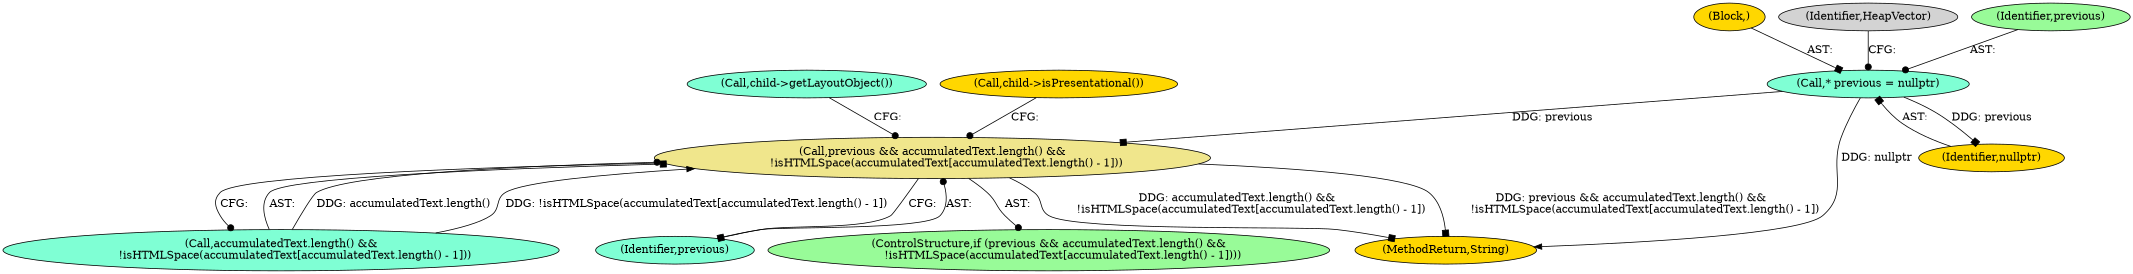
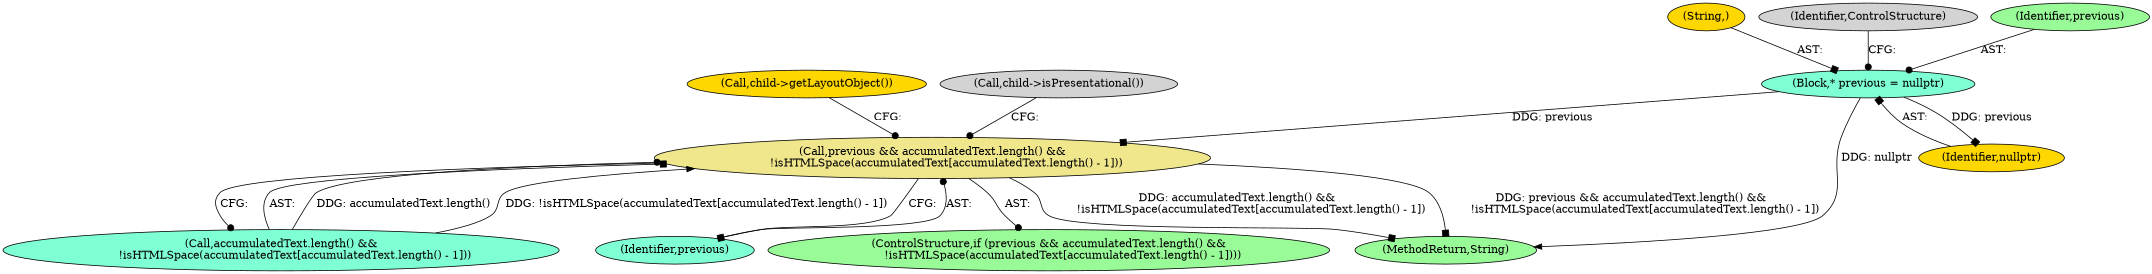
node "(Block,)": label "(Block,)" -> "(String,)"
node "(Identifier,HeapVector)": label "(Identifier,HeapVector)" -> "(Identifier,ControlStructure)"
node "(Call,child->getLayoutObject())": fillcolor aquamarine -> gold
node "(Call,child->isPresentational())": fillcolor gold -> lightgrey
node "(Call,* previous = nullptr)": label "(Call,* previous = nullptr)" -> "(Block,* previous = nullptr)"
node "(MethodReturn,String)": fillcolor gold -> palegreen
